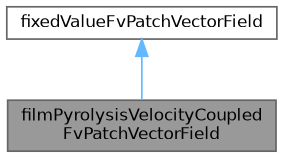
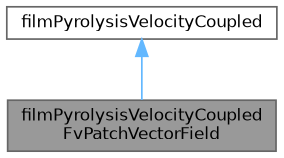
node "fixedValueFvPatchVectorField": label "fixedValueFvPatchVectorField" -> "filmPyrolysisVelocityCoupled"
